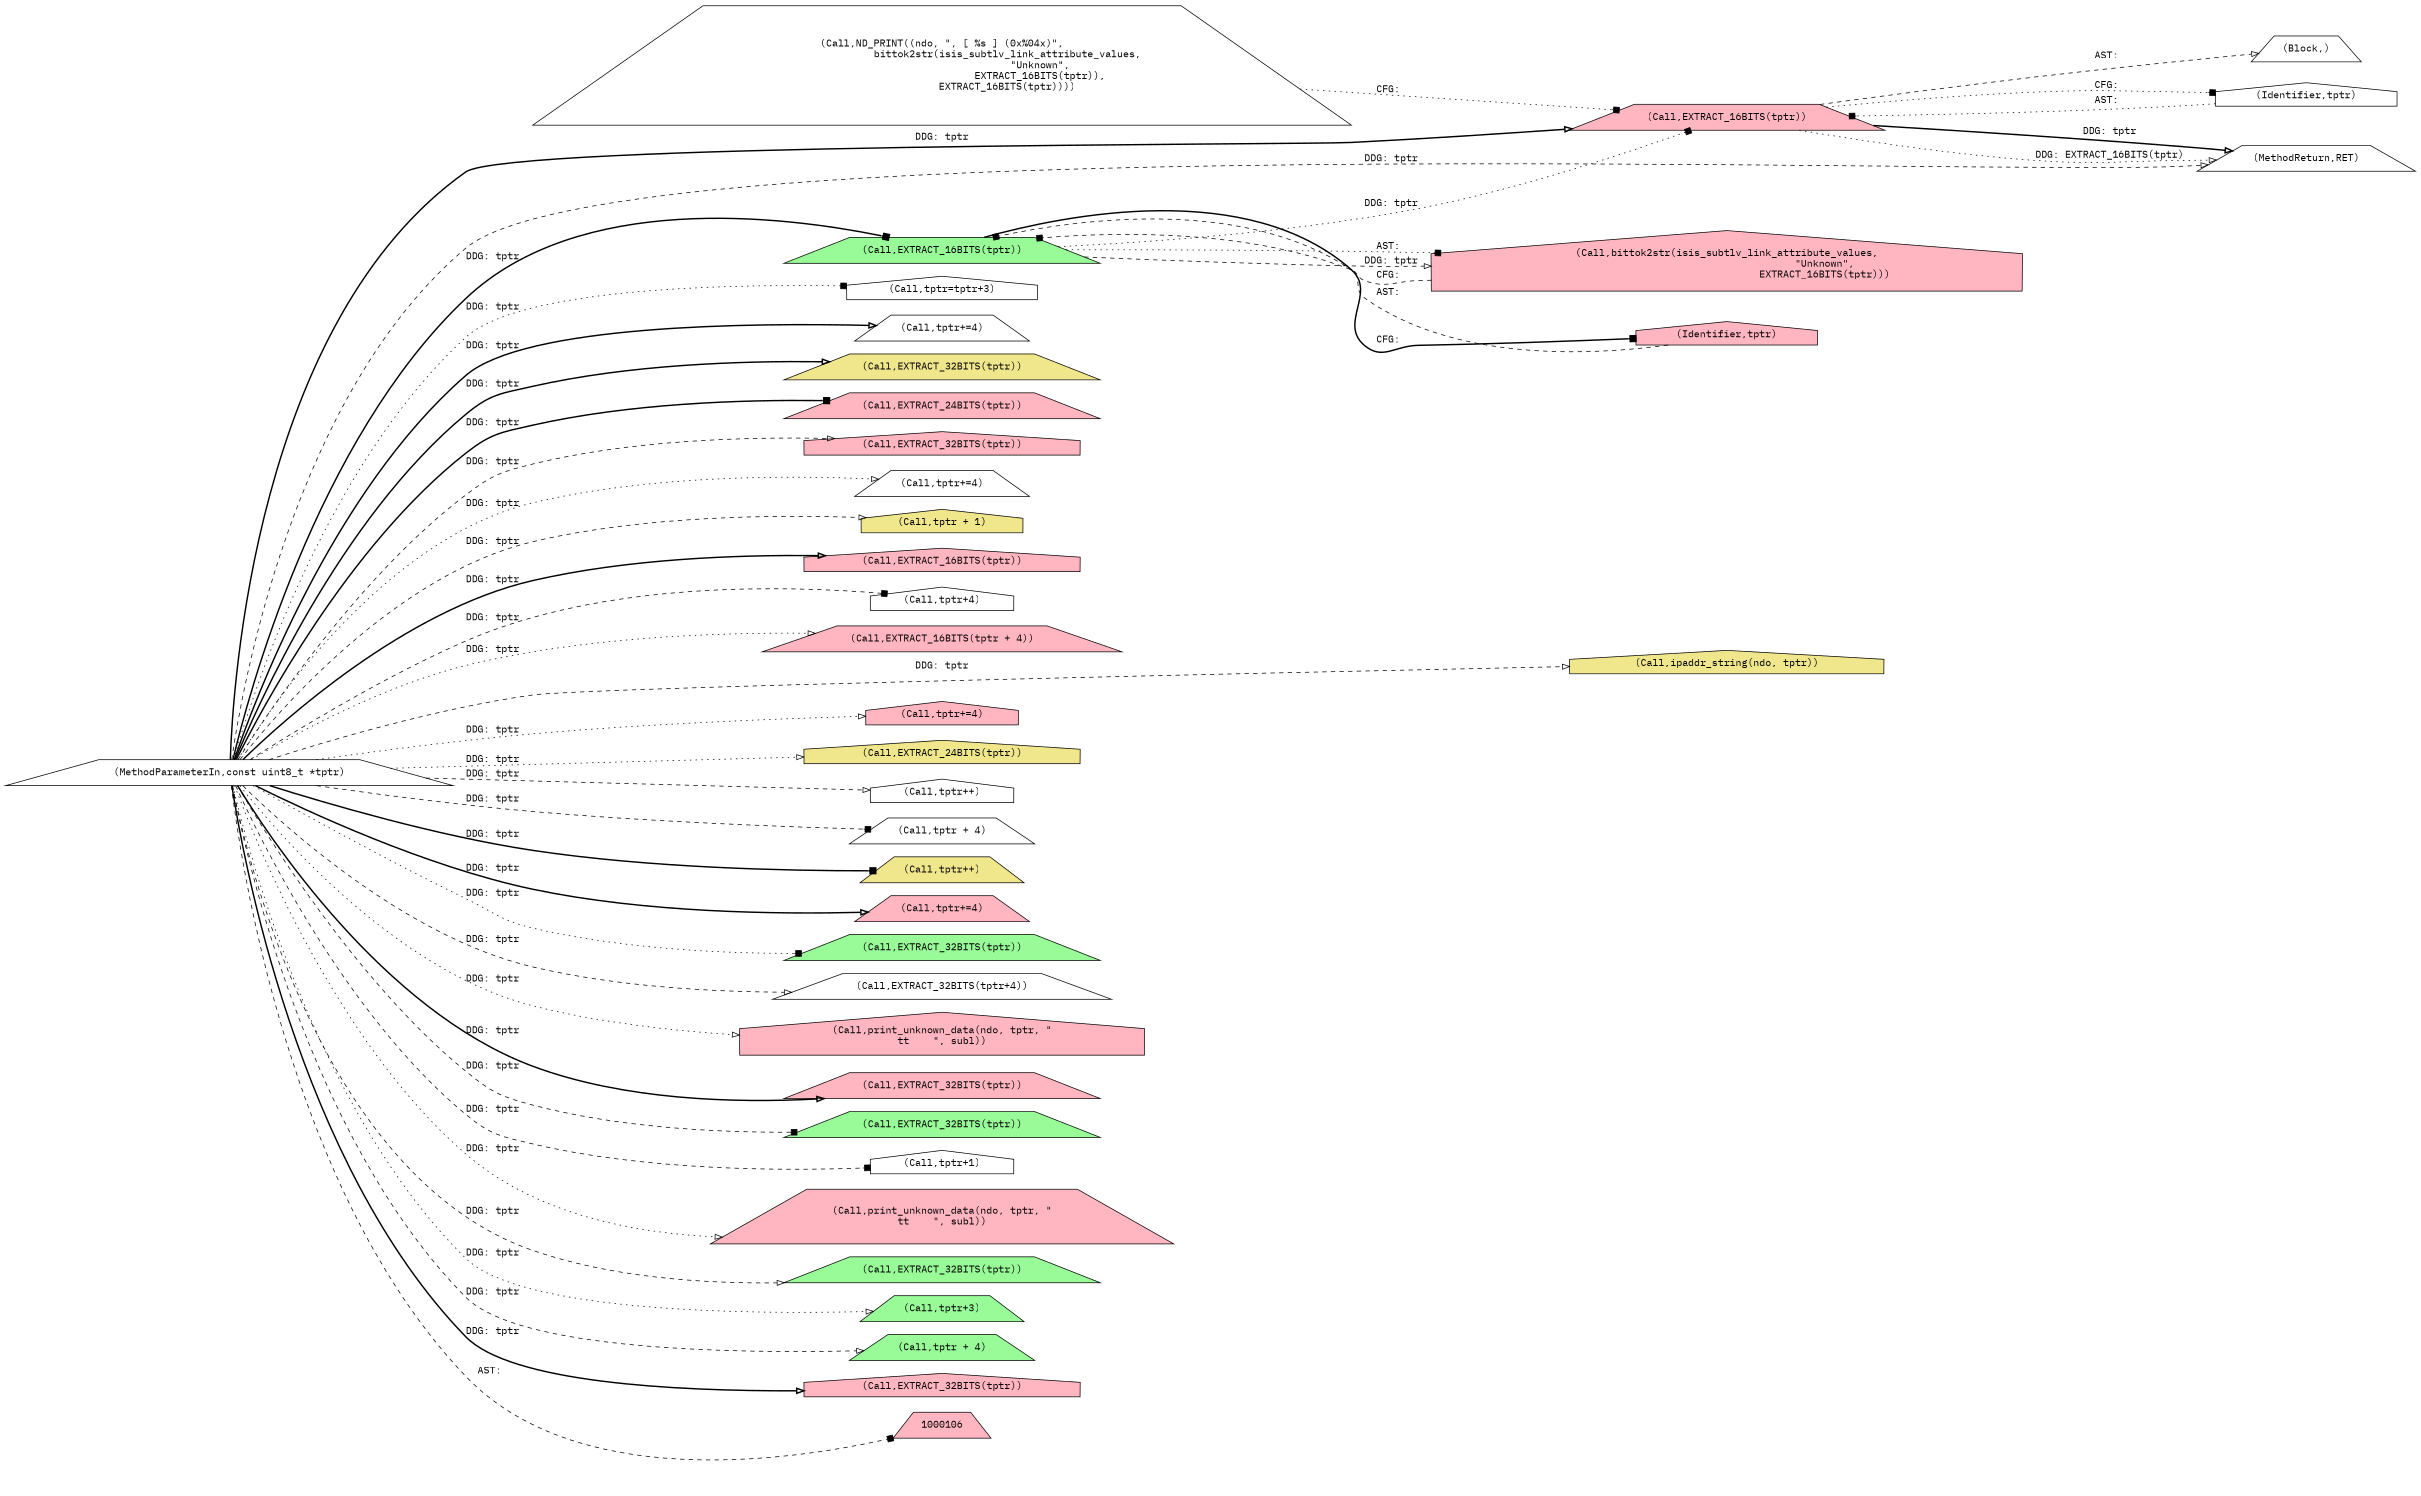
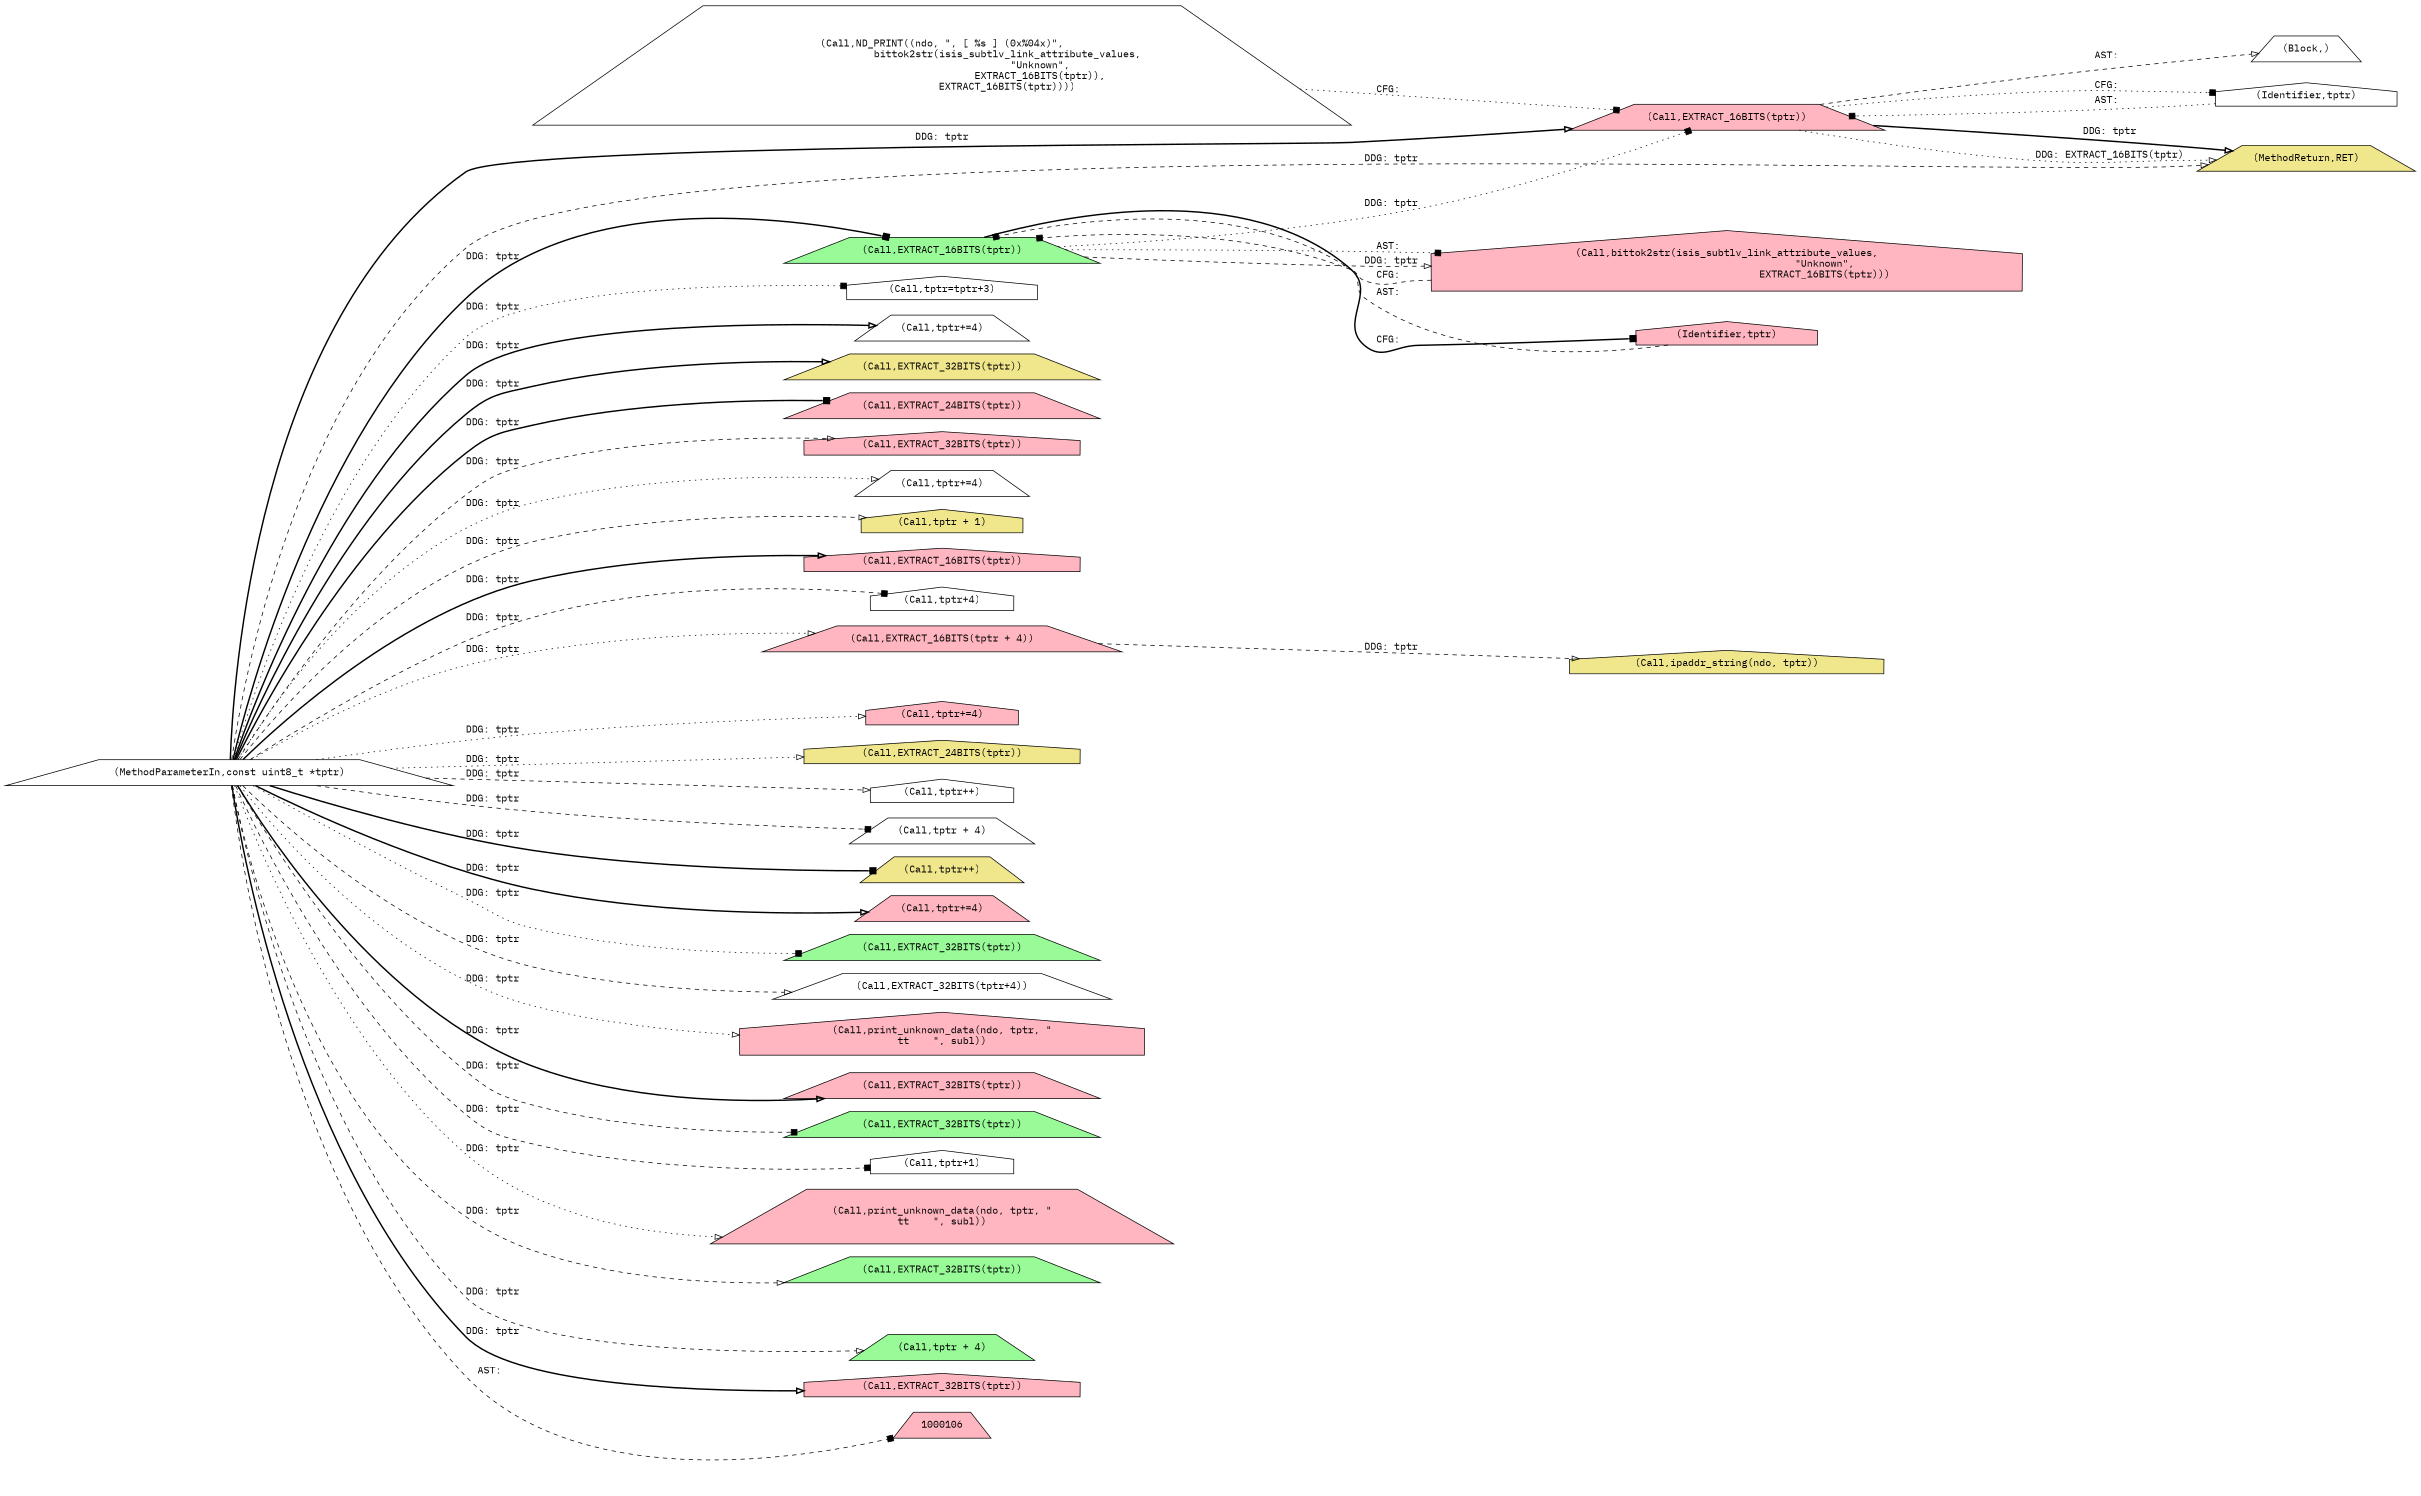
node "(MethodReturn,RET)": fillcolor white -> khaki
edge "(MethodParameterIn,const uint8_t *tptr)" -> "(Call,ipaddr_string(ndo, tptr))": now "(Call,EXTRACT_16BITS(tptr + 4))" -> "(Call,ipaddr_string(ndo, tptr))"
node "(Call,tptr+3)": removed
